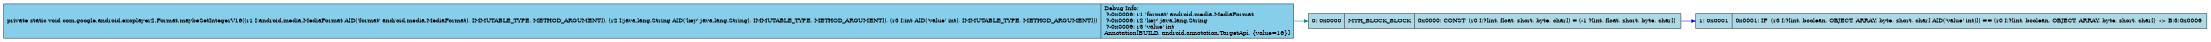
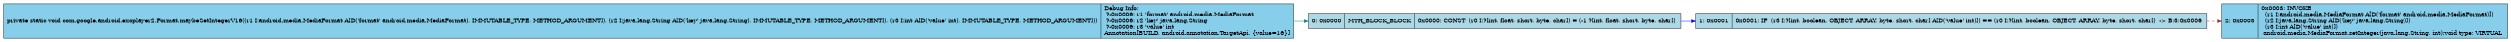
node "2: 0x0003": added
